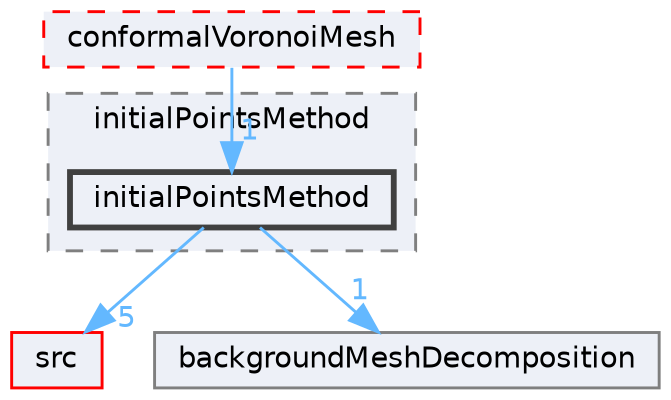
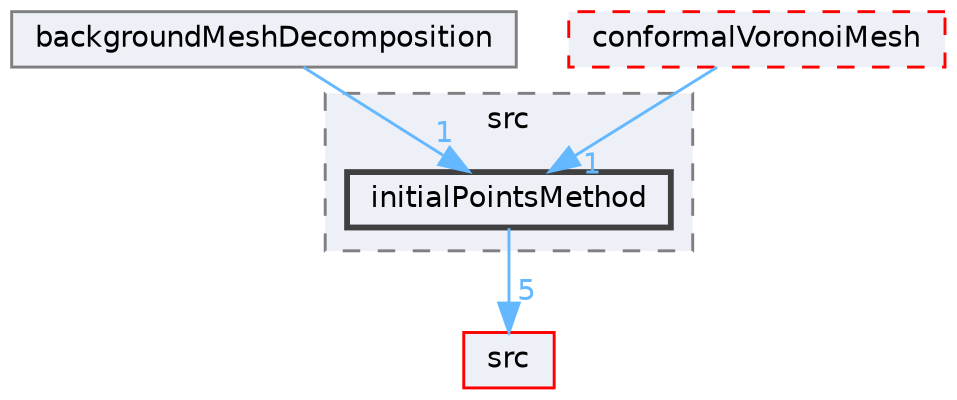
cluster "initialPointsMethod": label "initialPointsMethod" -> "src"
edge "initialPointsMethod" -> "backgroundMeshDecomposition": reversed
